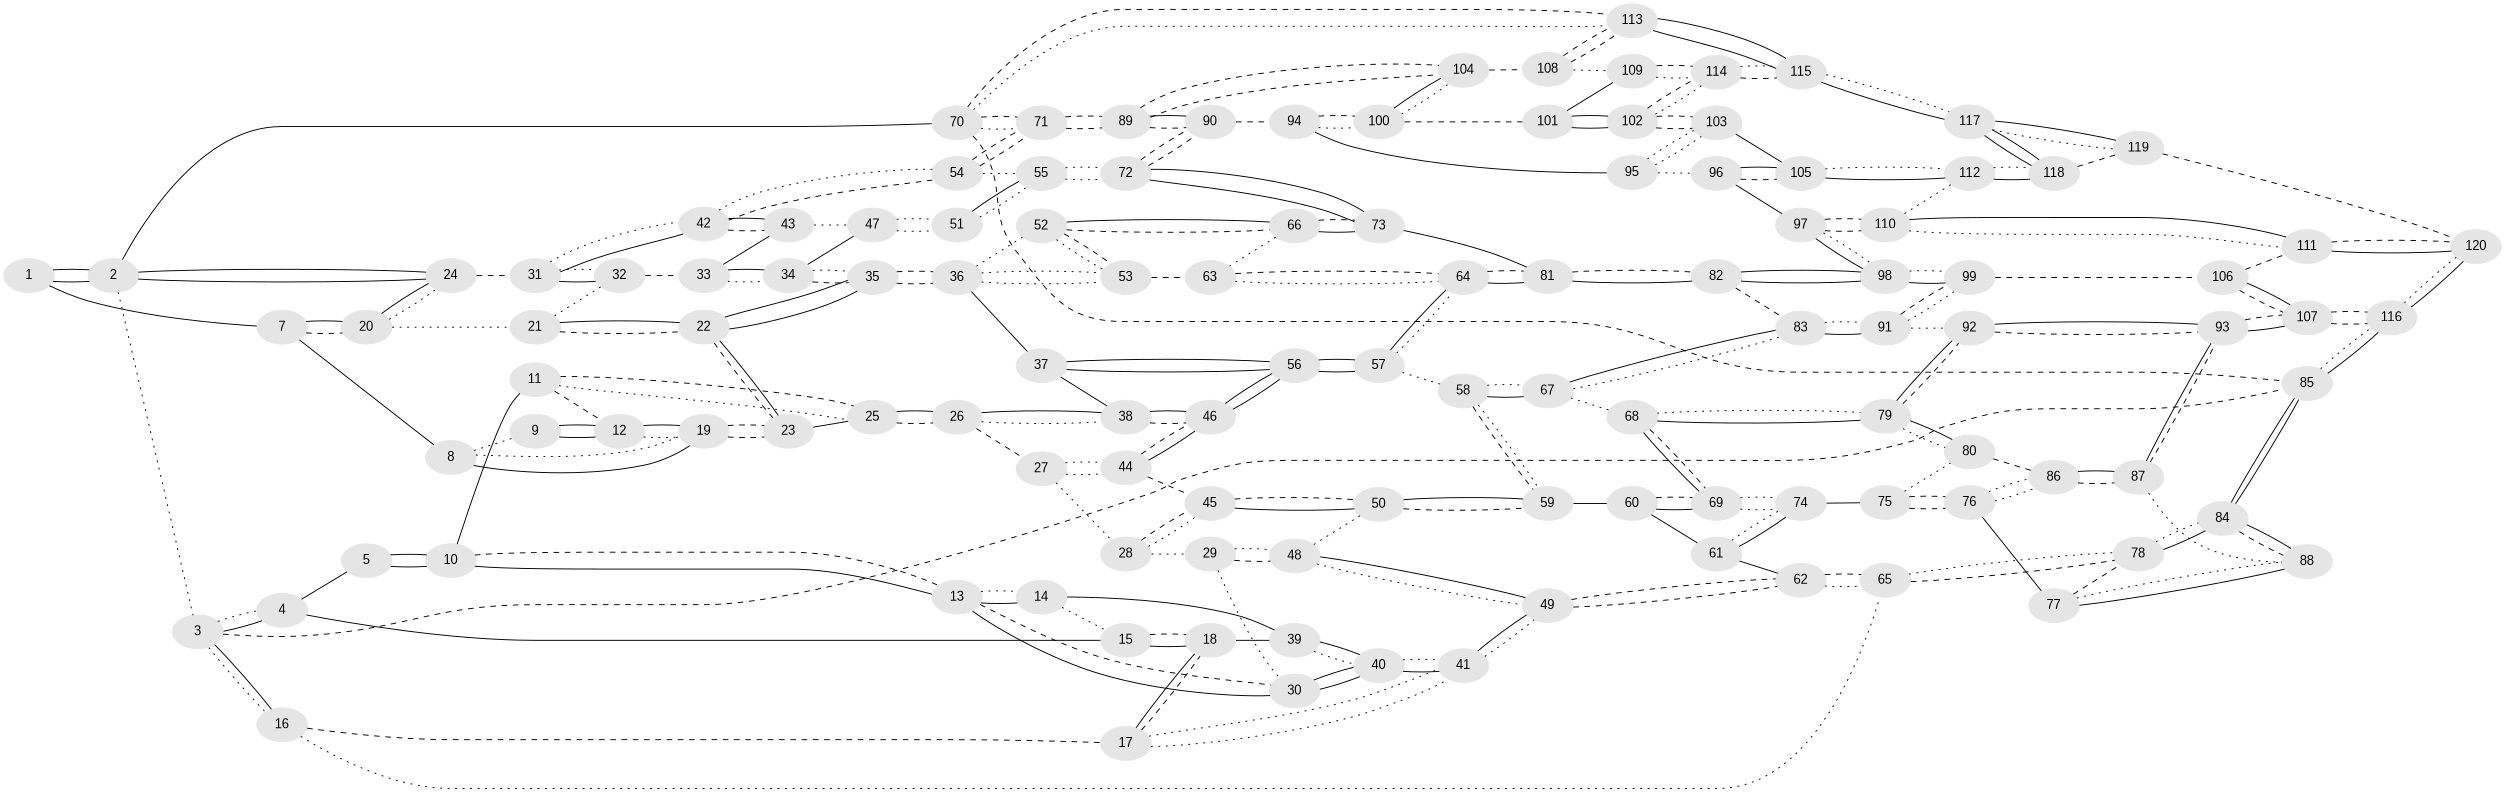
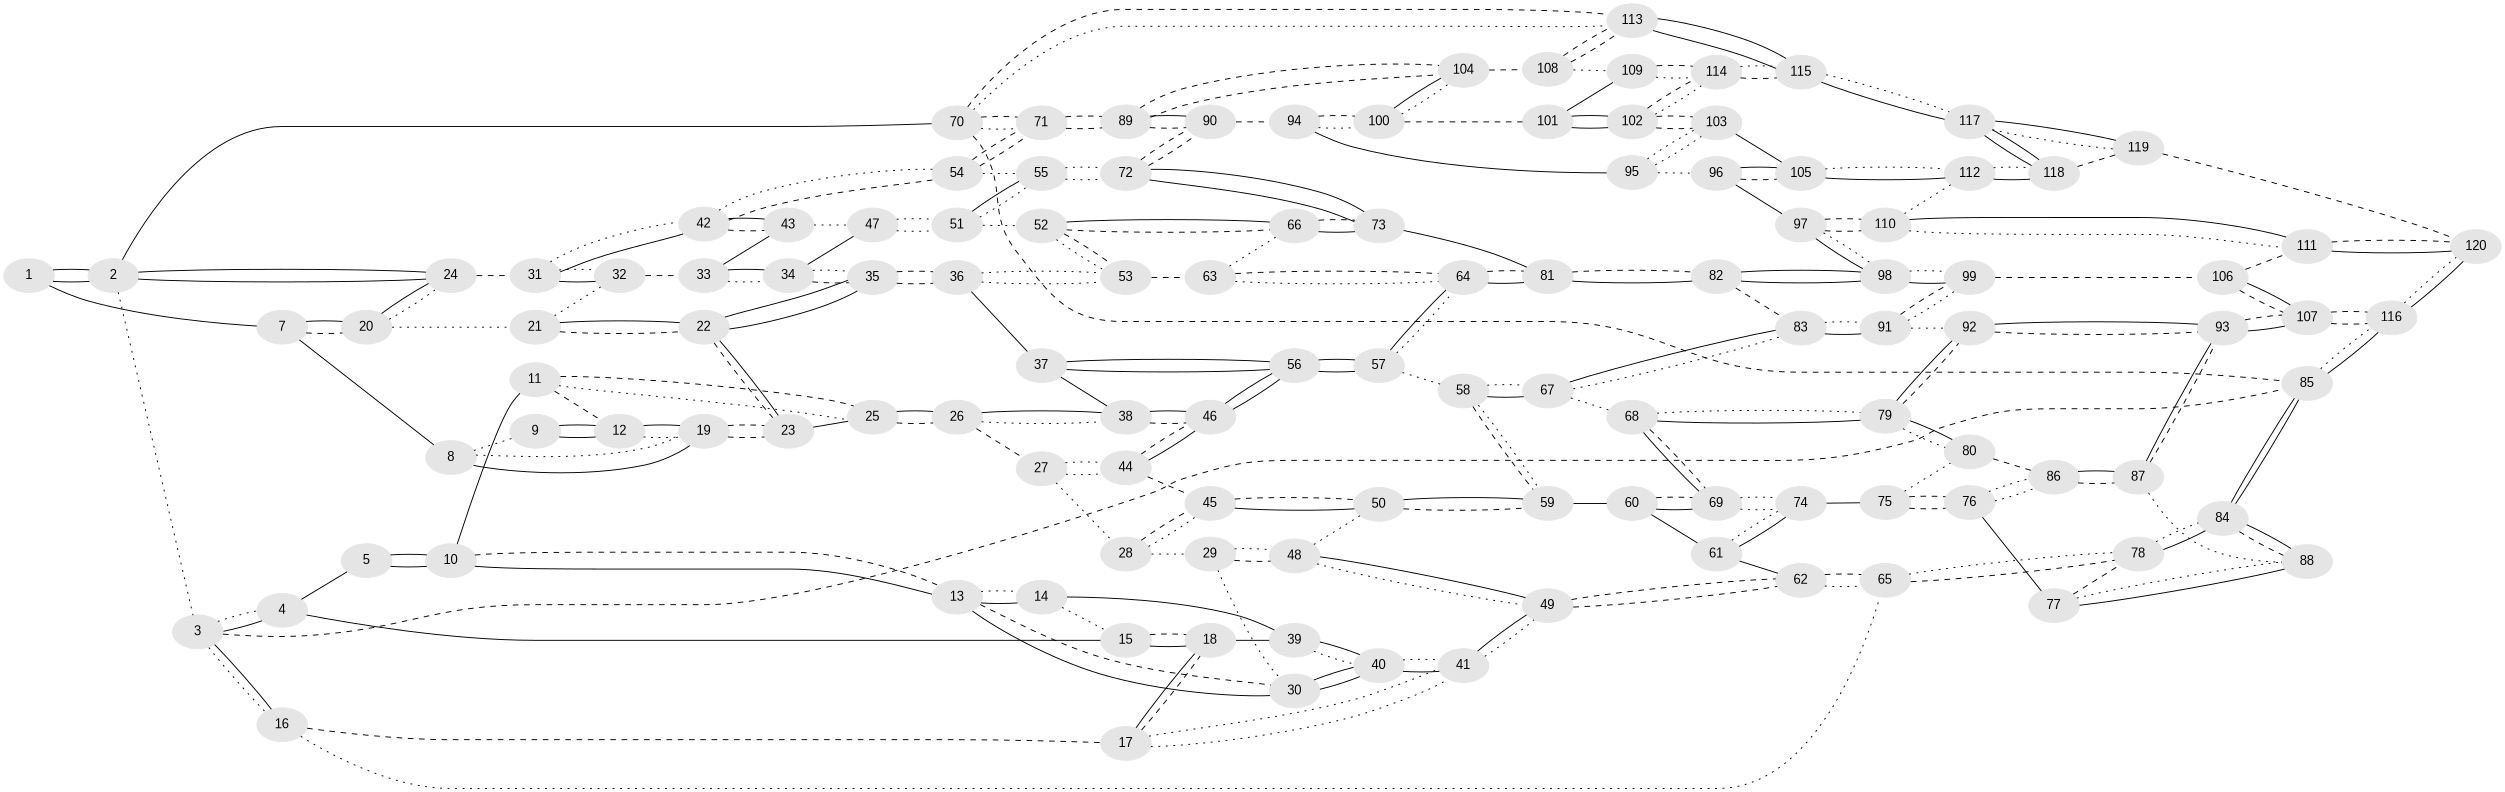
edge "52" -- "36": now "52" -- "51"
